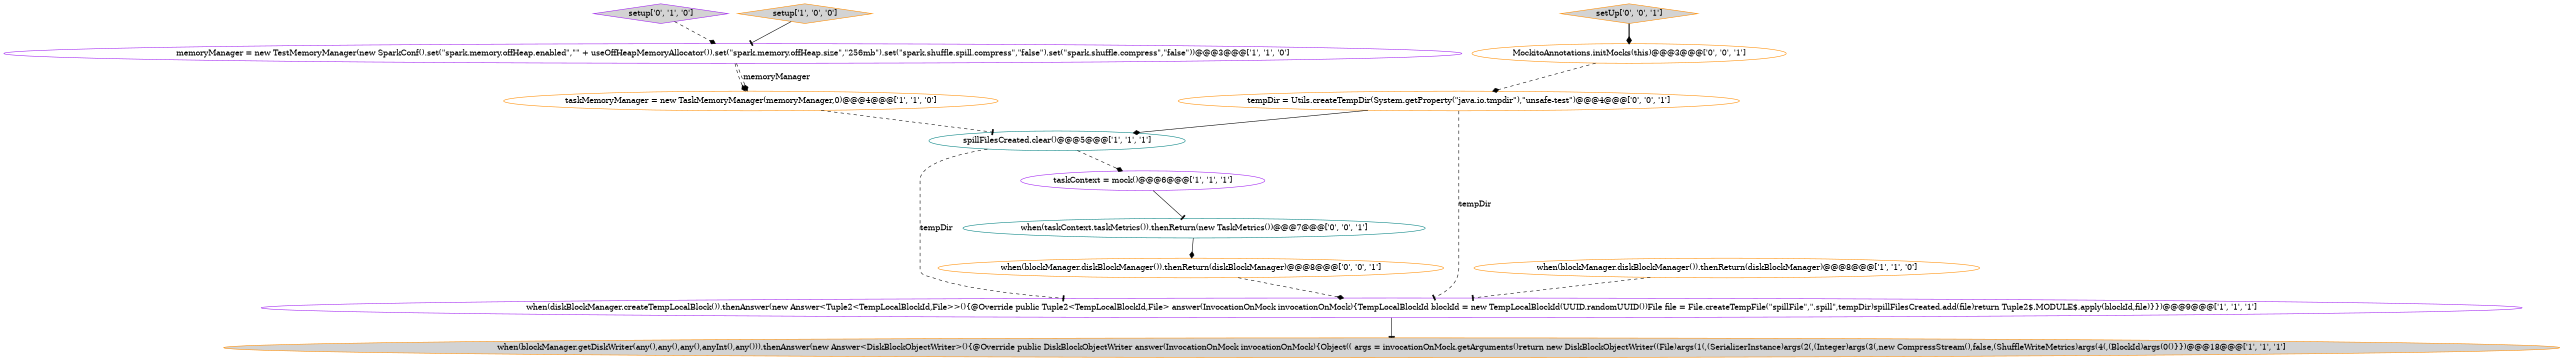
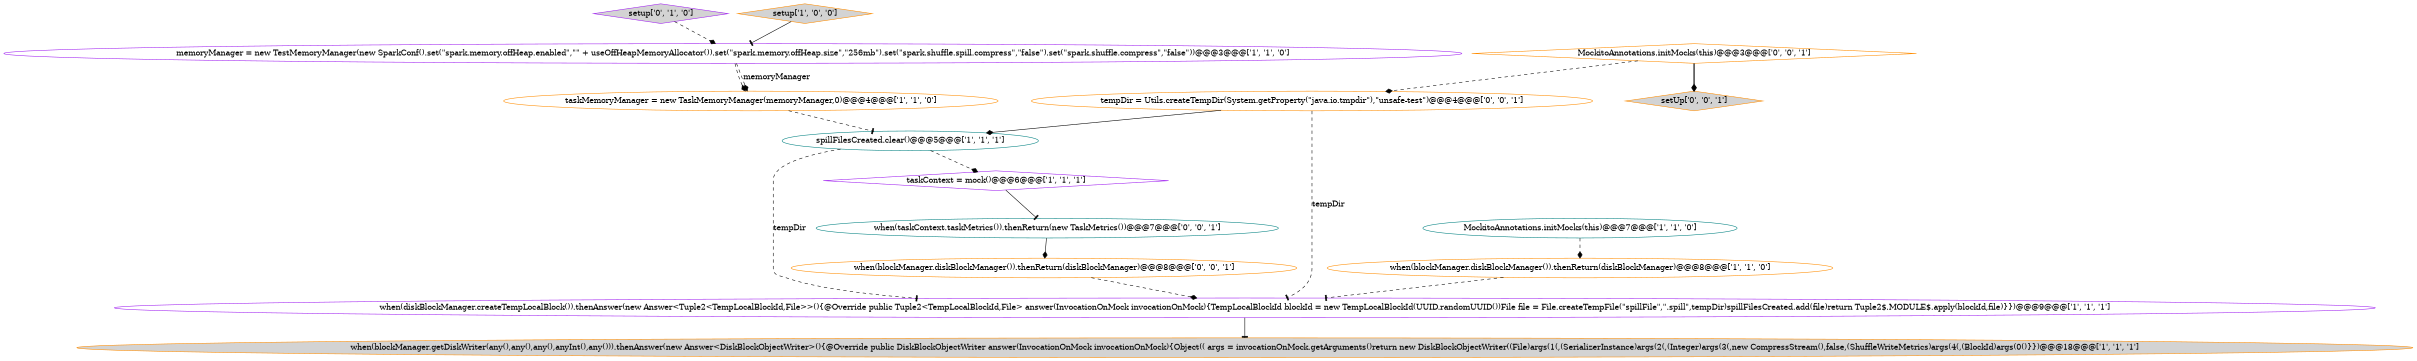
edge "setUp['0', '0', '1']" -> "MockitoAnnotations.initMocks(this)@@@3@@@['0', '0', '1']": reversed
node "MockitoAnnotations.initMocks(this)@@@3@@@['0', '0', '1']": shape ellipse -> diamond
node "taskContext = mock()@@@6@@@['1', '1', '1']": shape ellipse -> diamond
node "MockitoAnnotations.initMocks(this)@@@7@@@['1', '1', '0']": added
